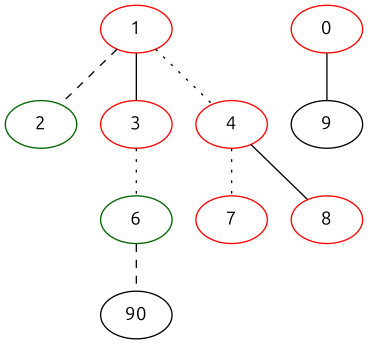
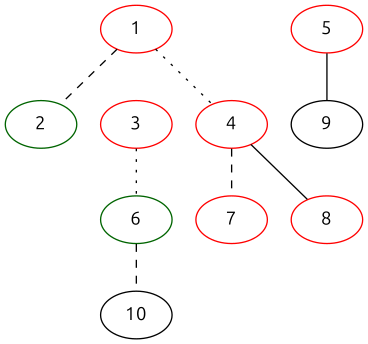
node "0": label "0" -> "5"
edge "1" -- "3": removed
edge "4" -- "7": style dotted -> dashed
node "90": label "90" -> "10"
